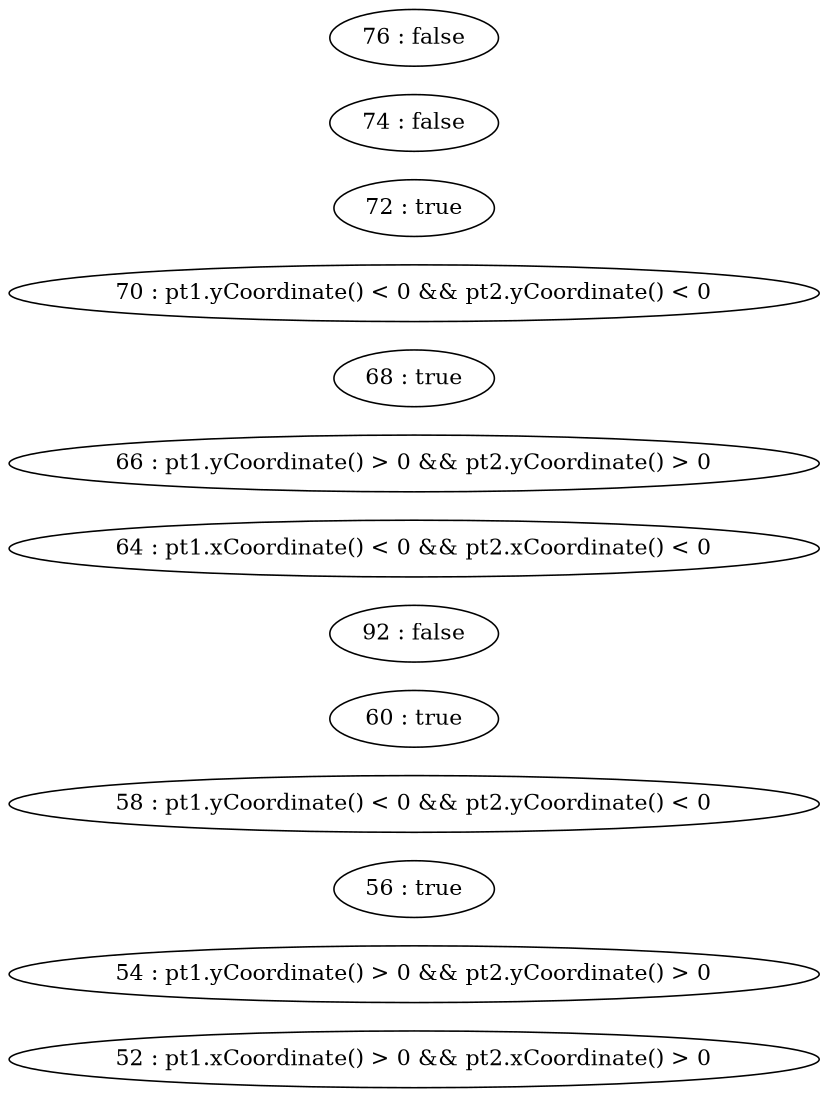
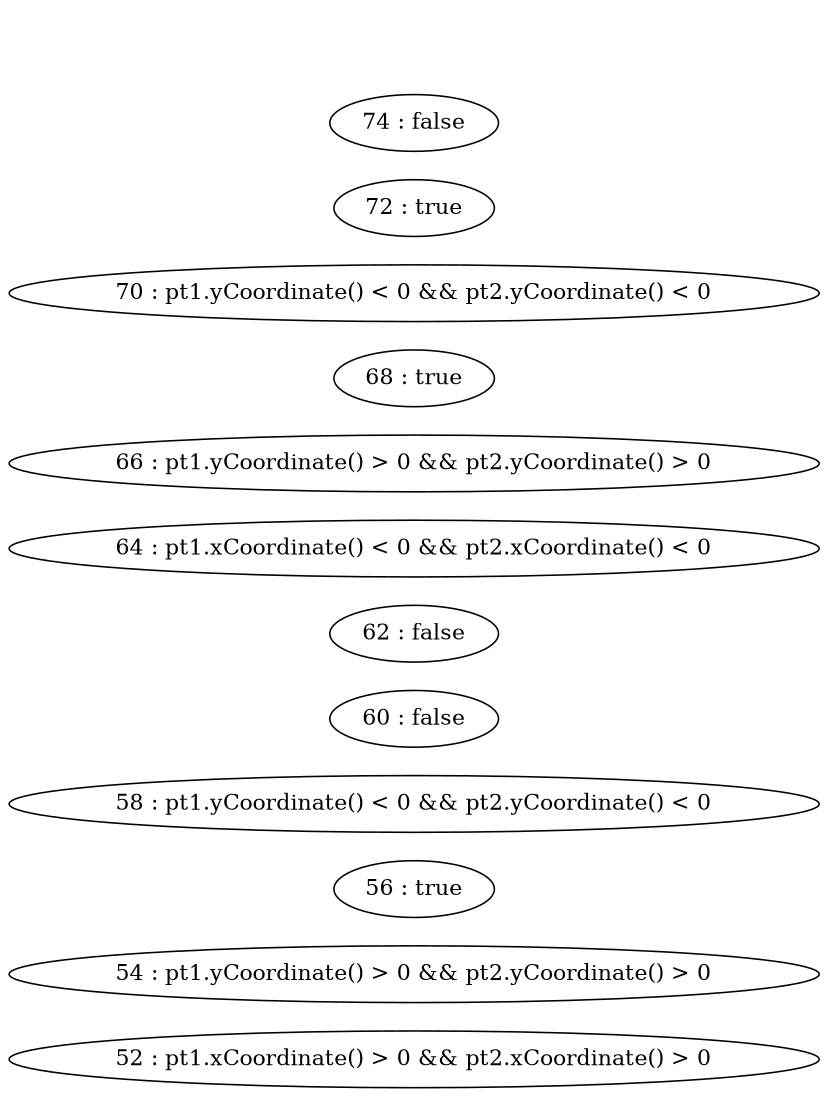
node "76 : false": removed
node "92 : false": label "92 : false" -> "62 : false"
node "60 : true": label "60 : true" -> "60 : false"
